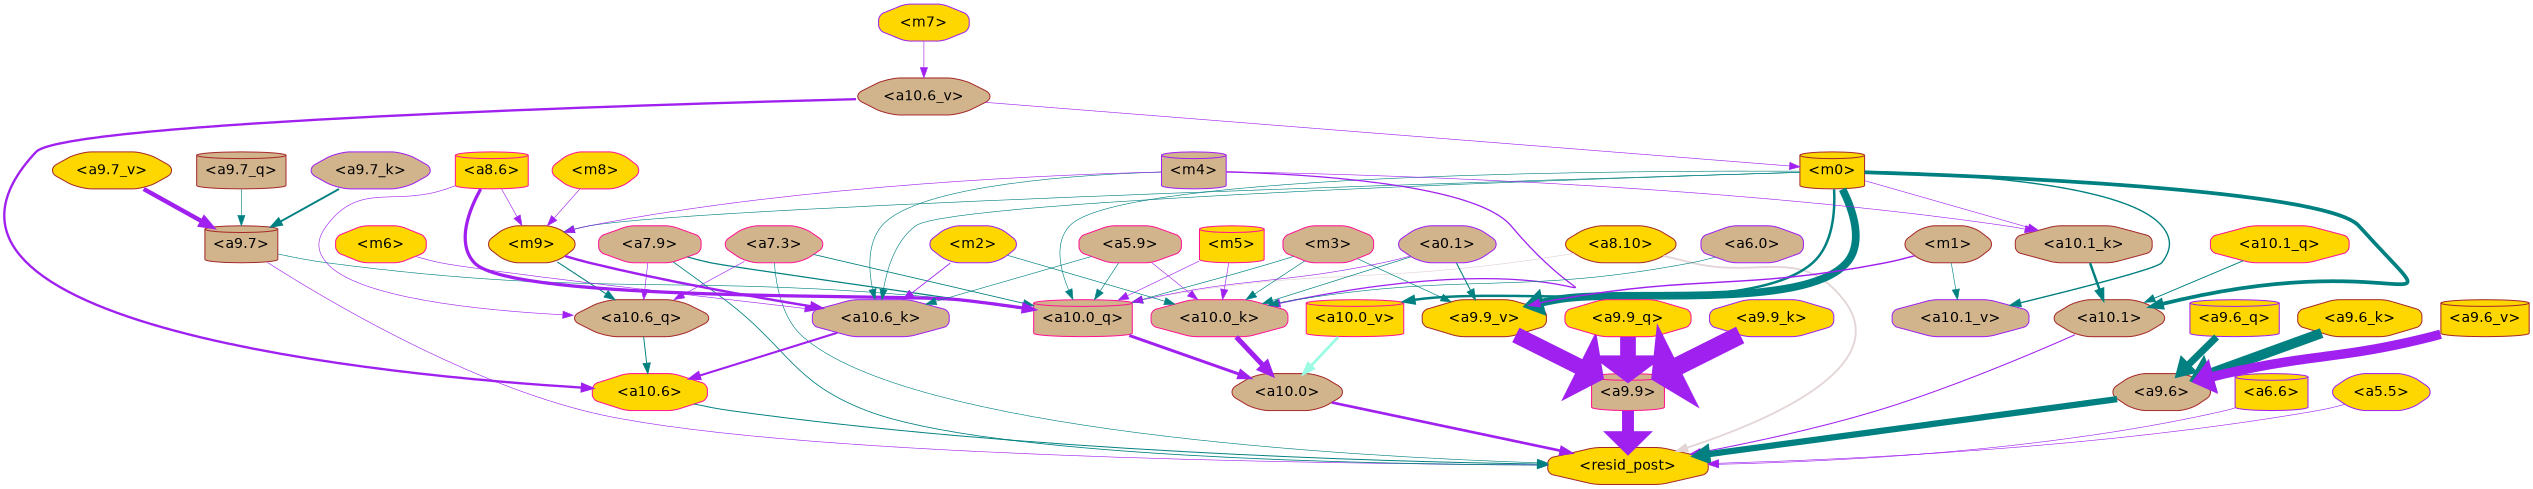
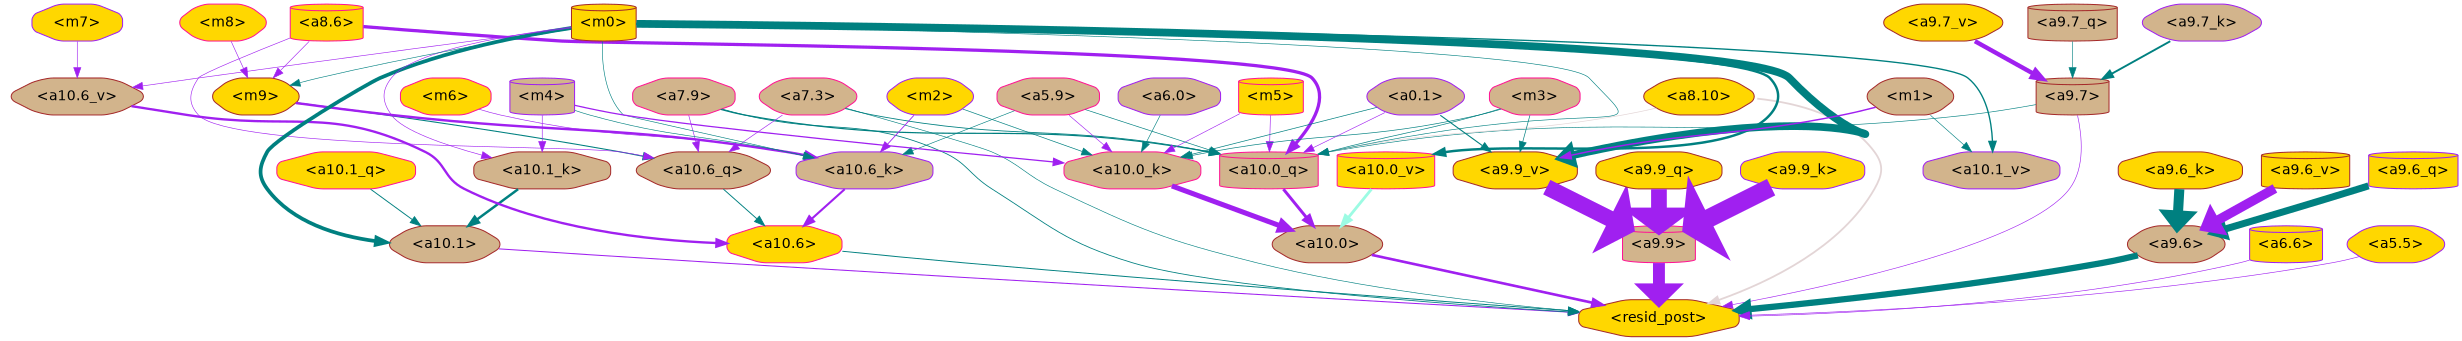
edge "<a10.6_v>" -> "<m0>": reversed
edge "<m4>" -> "<m9>": removed
node "<a9.9_q>": color deeppink -> brown
